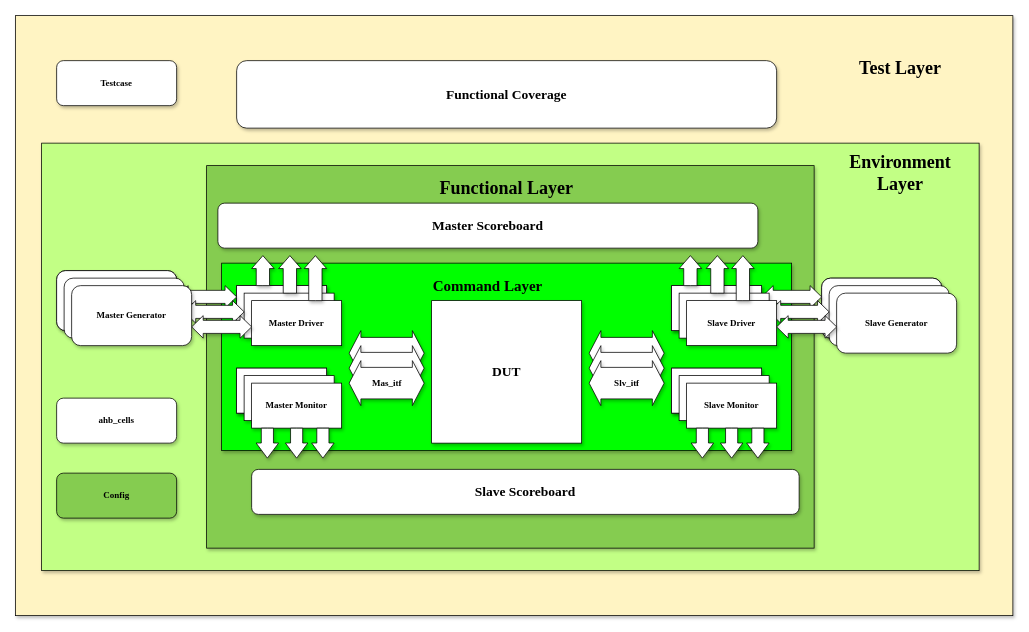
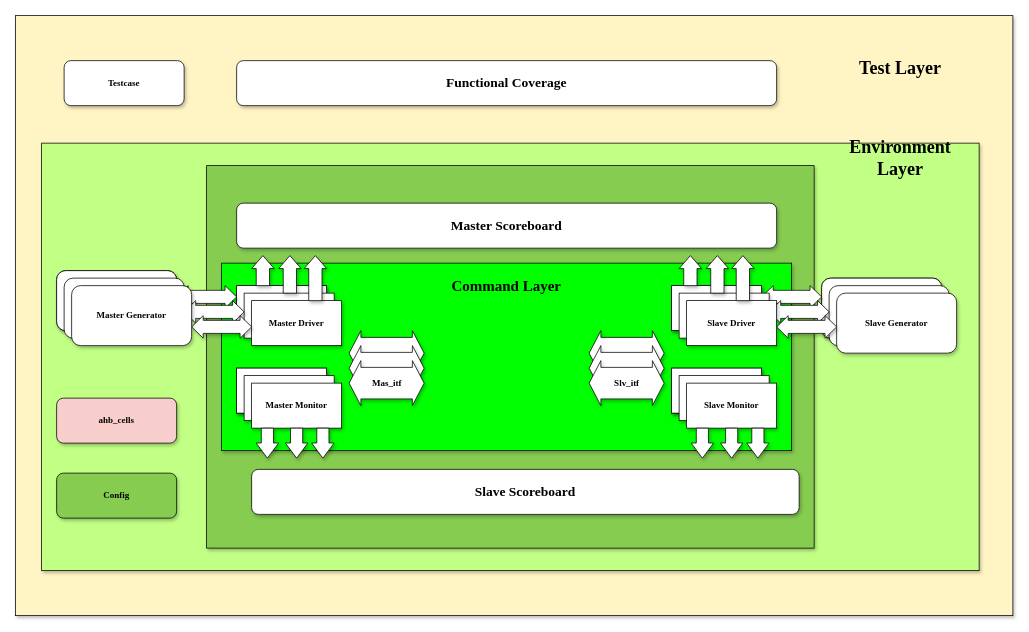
node "Testcase": moved (117, 83) -> (124, 83)
node "Functional Coverage": size 540x68 -> 540x45
node "Environment Layer": moved (900, 173) -> (900, 158)
node "Functional Layer": removed
node "Master Scoreboard": moved (488, 225) -> (507, 225)
node "Command Layer": moved (488, 285) -> (507, 285)
node "DUT": removed
node "ahb_cells": fillcolor #ffffff -> #f8cecc
